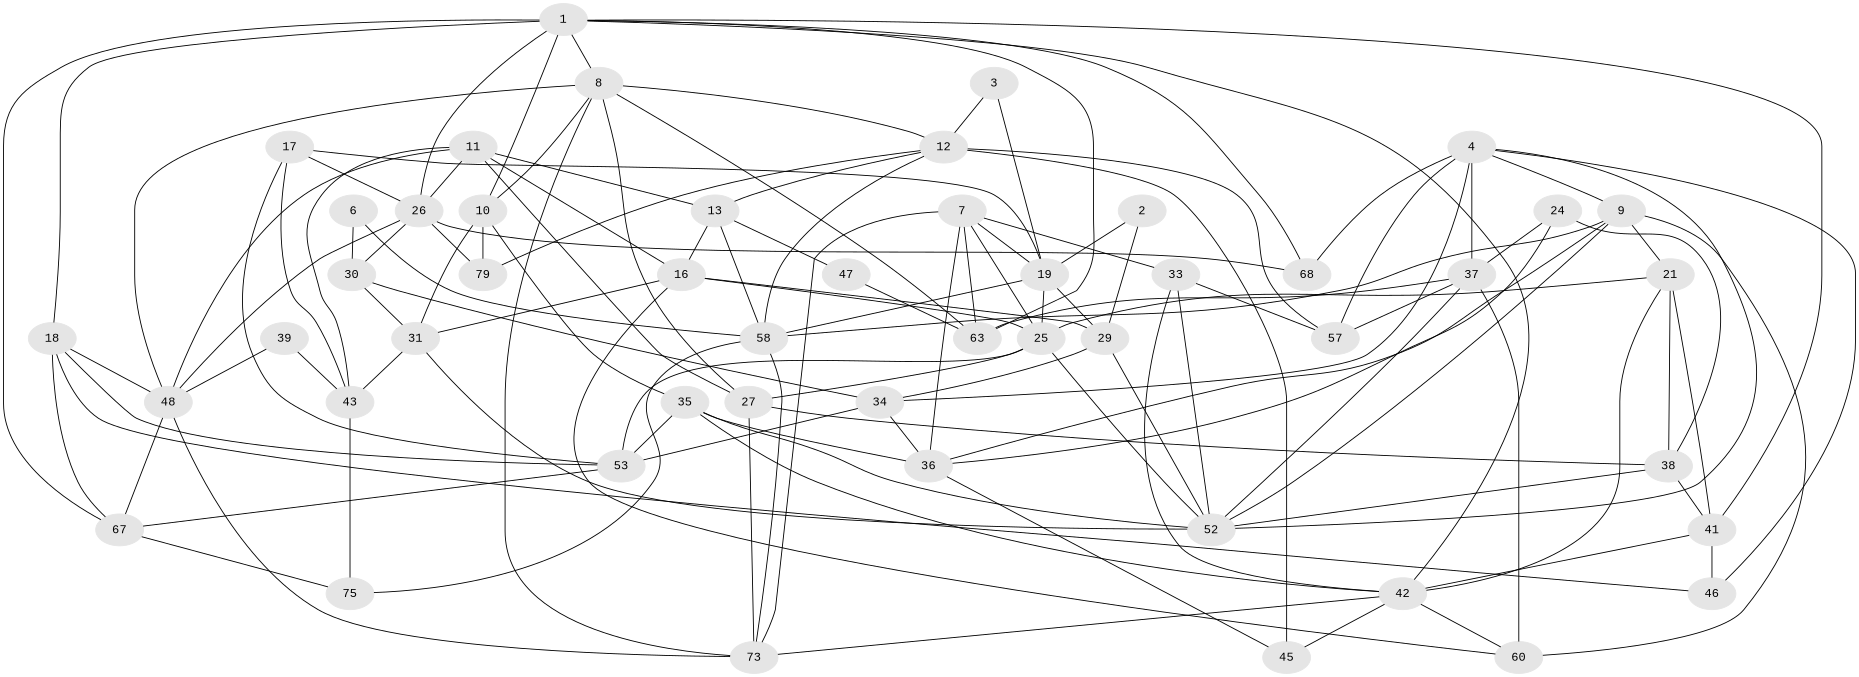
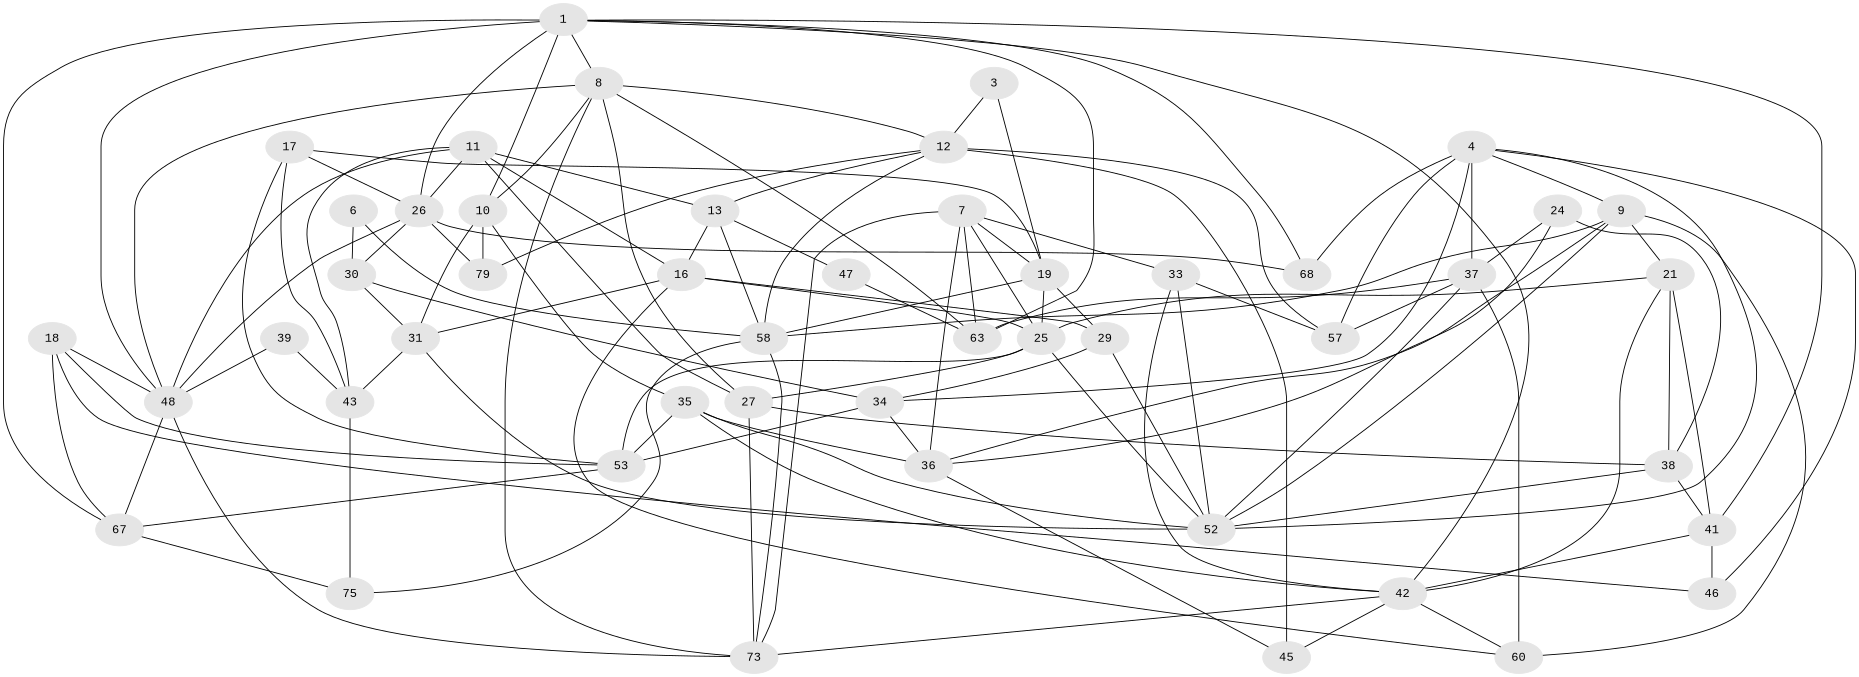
edge "1" -- "18": now "1" -- "48"
node "2": removed
